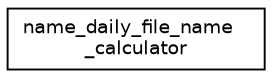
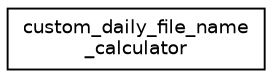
node "name_daily_file_name _calculator": label "name_daily_file_name _calculator" -> "custom_daily_file_name _calculator"
